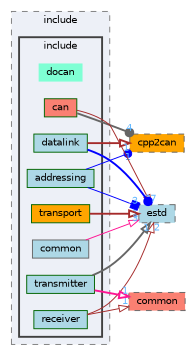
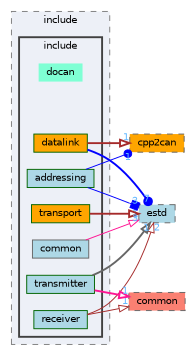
node "can": removed
node "datalink": fillcolor lightblue -> orange
